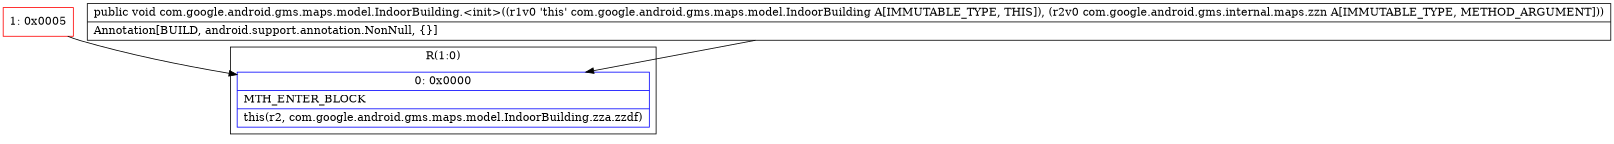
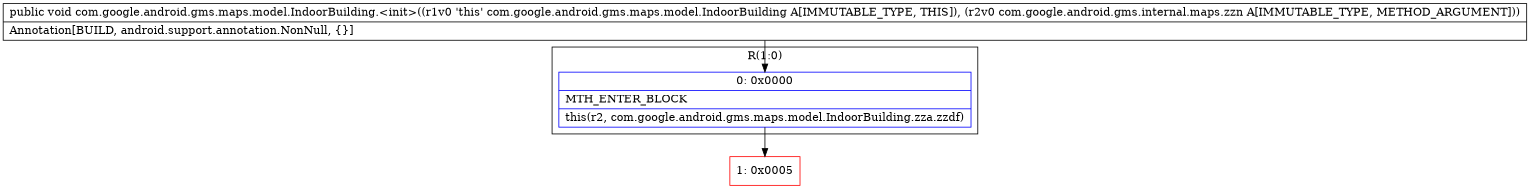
edge "1: 0x0005" -> "0: 0x0000": reversed
